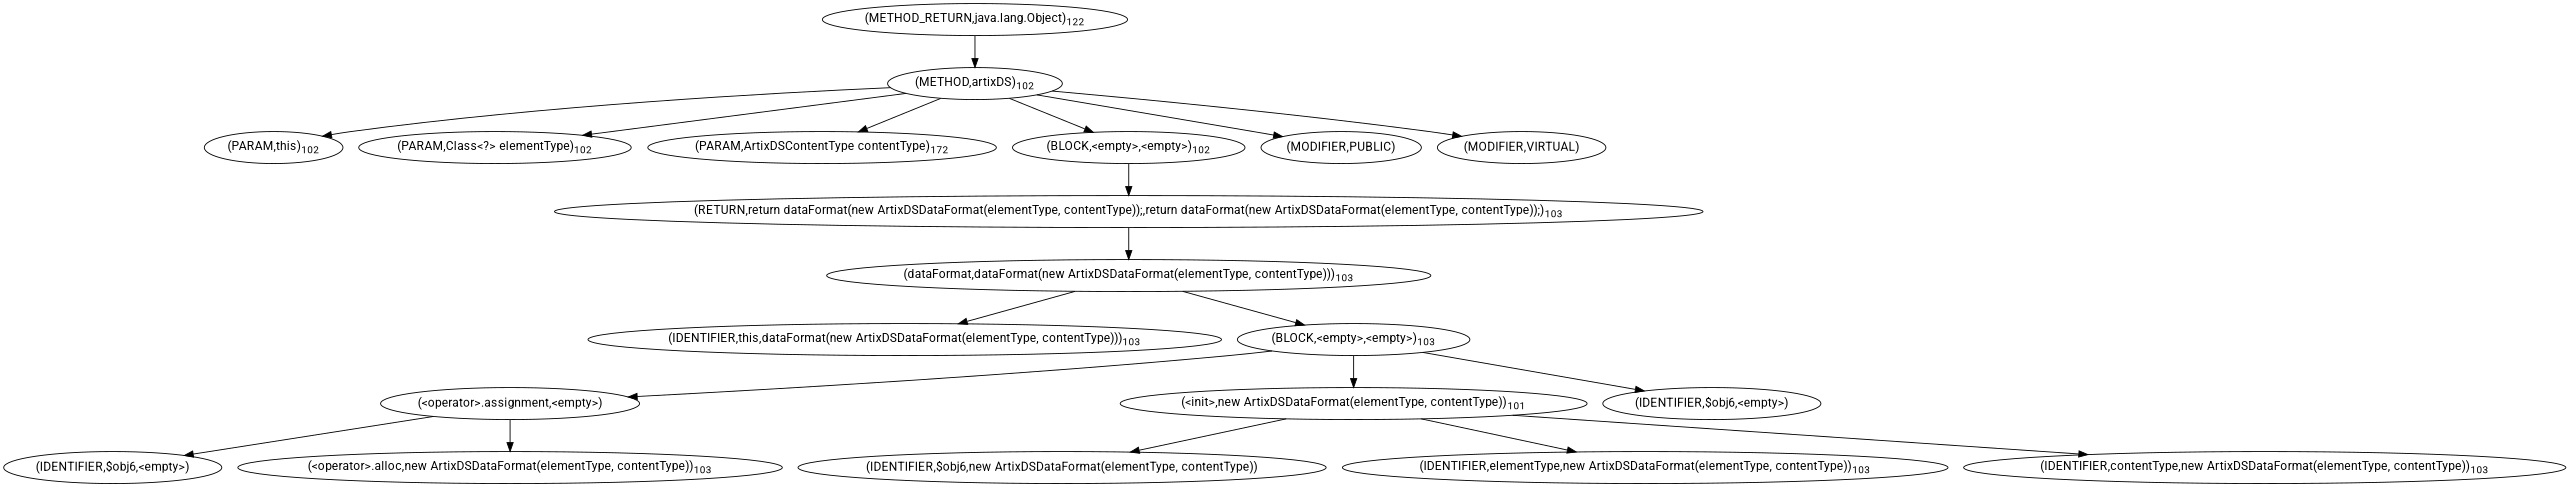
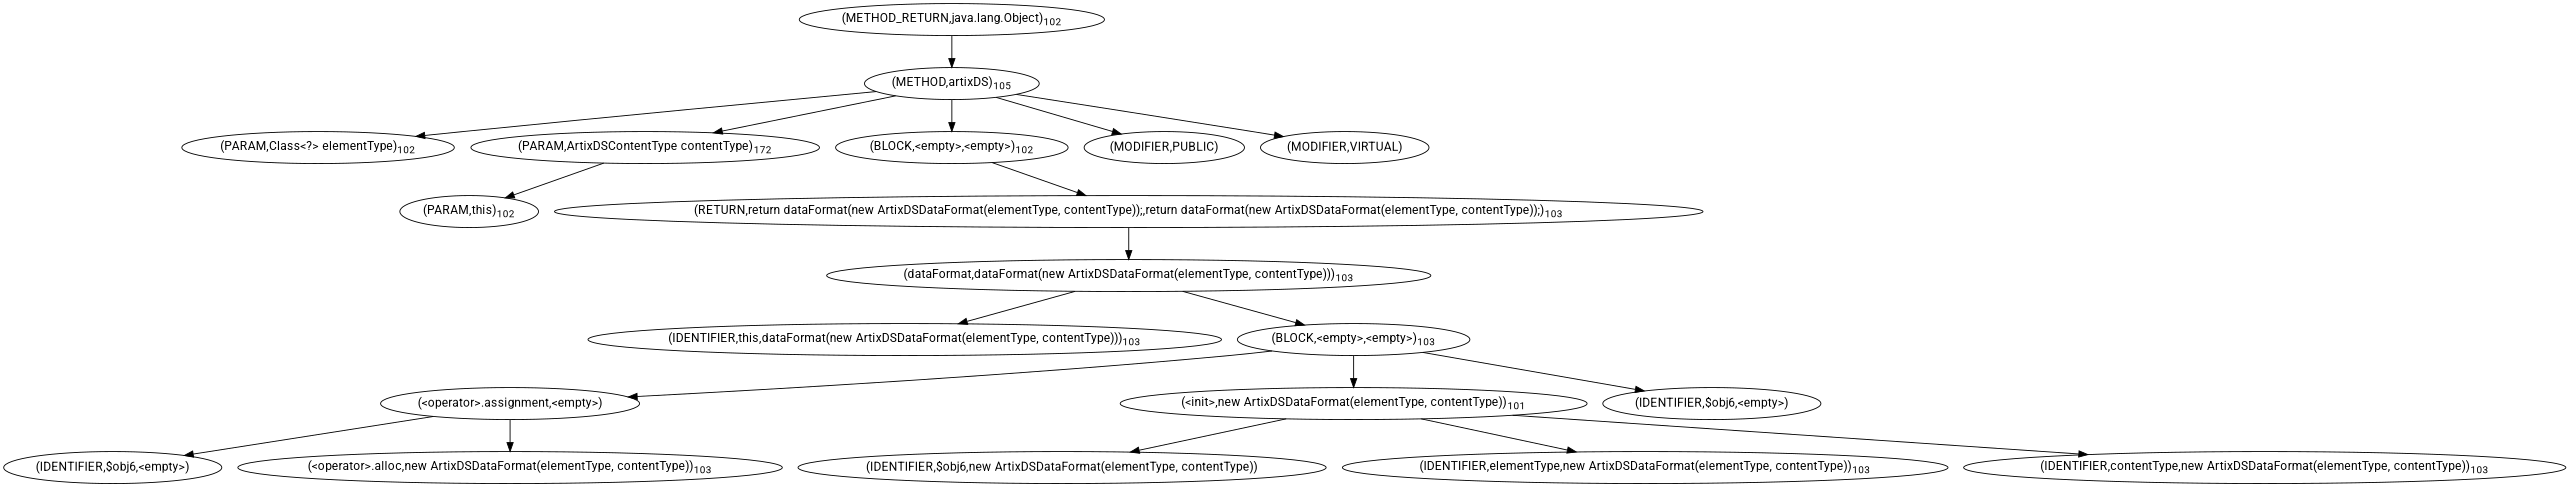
node "(METHOD_RETURN,java.lang.Object)": text "122" -> "102"
node "(METHOD,artixDS)": text "102" -> "105"
edge "(METHOD,artixDS)" -> "(PARAM,this)": now "(PARAM,ArtixDSContentType contentType)" -> "(PARAM,this)"
